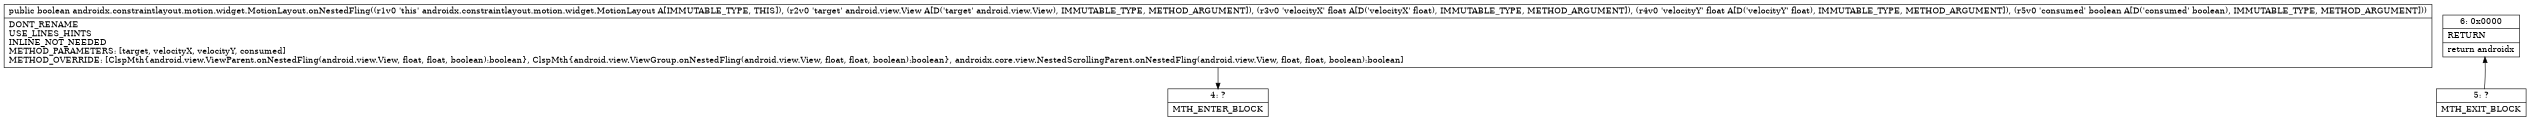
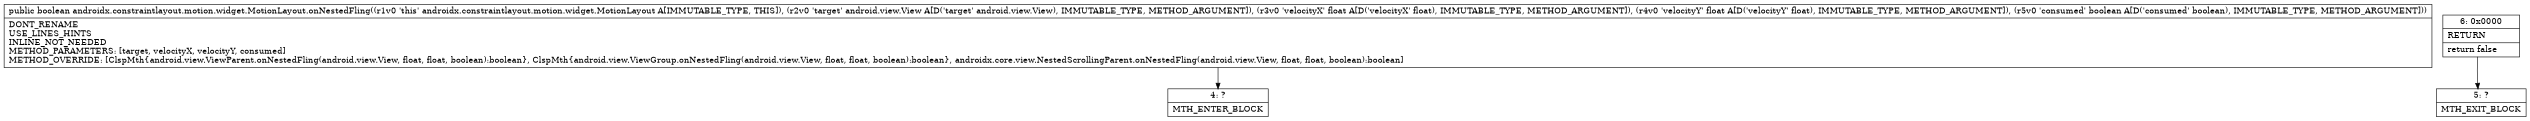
node "6: 0x0000": text "return androidx" -> "return false"
edge "5: ?" -> "6: 0x0000": reversed
